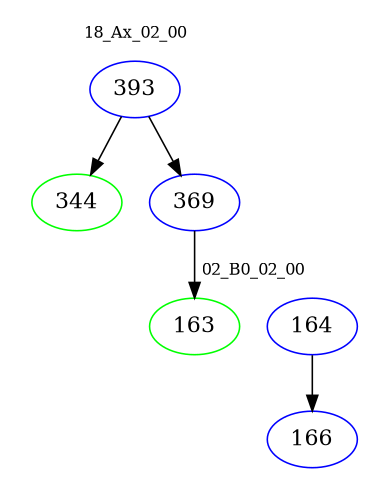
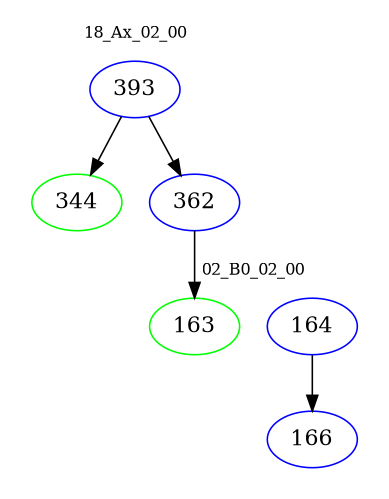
node "369": label "369" -> "362"
